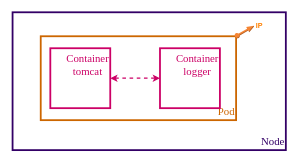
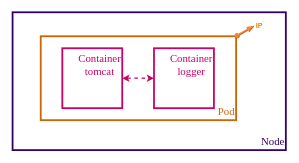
node "Container tomcat": moved (80, 78) -> (92, 78)
node "Container logger": moved (190, 78) -> (184, 78)
